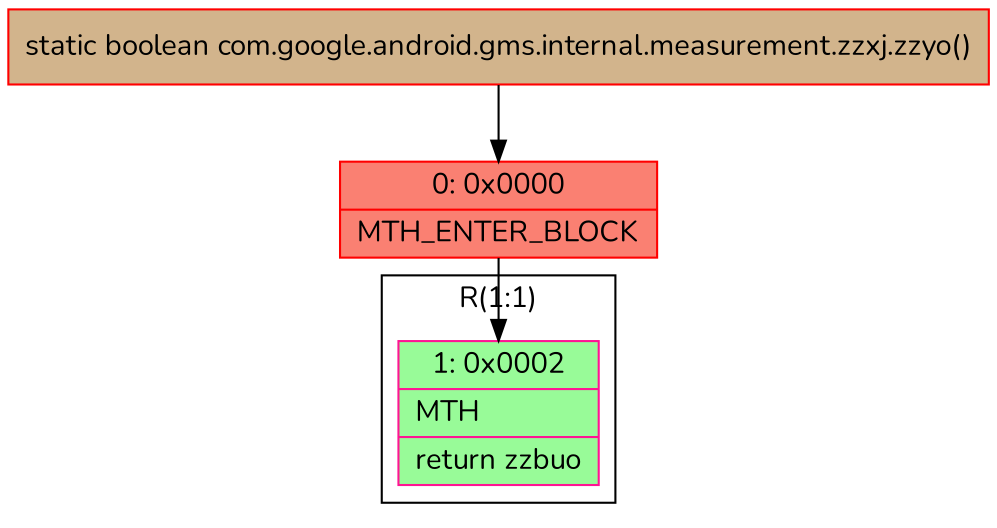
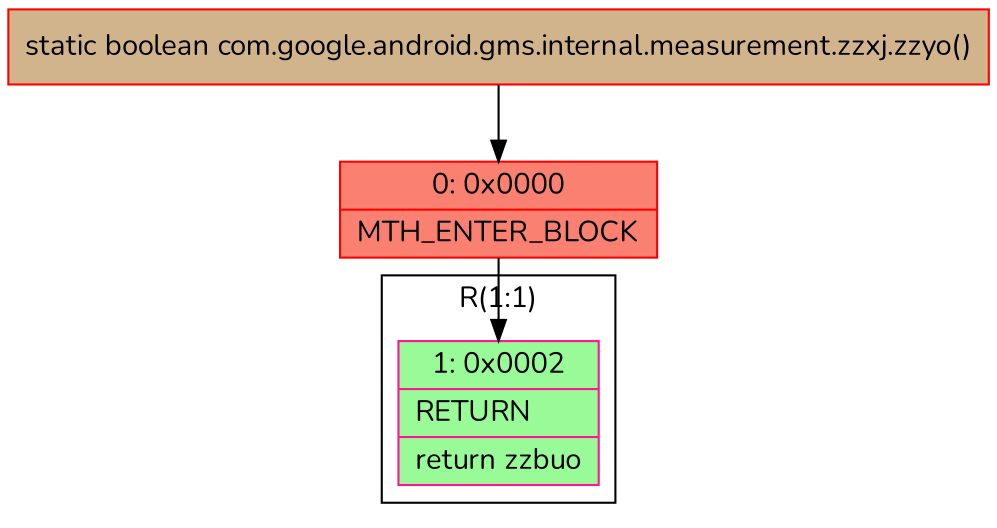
node "1: 0x0002": text "MTH" -> "RETURN"
